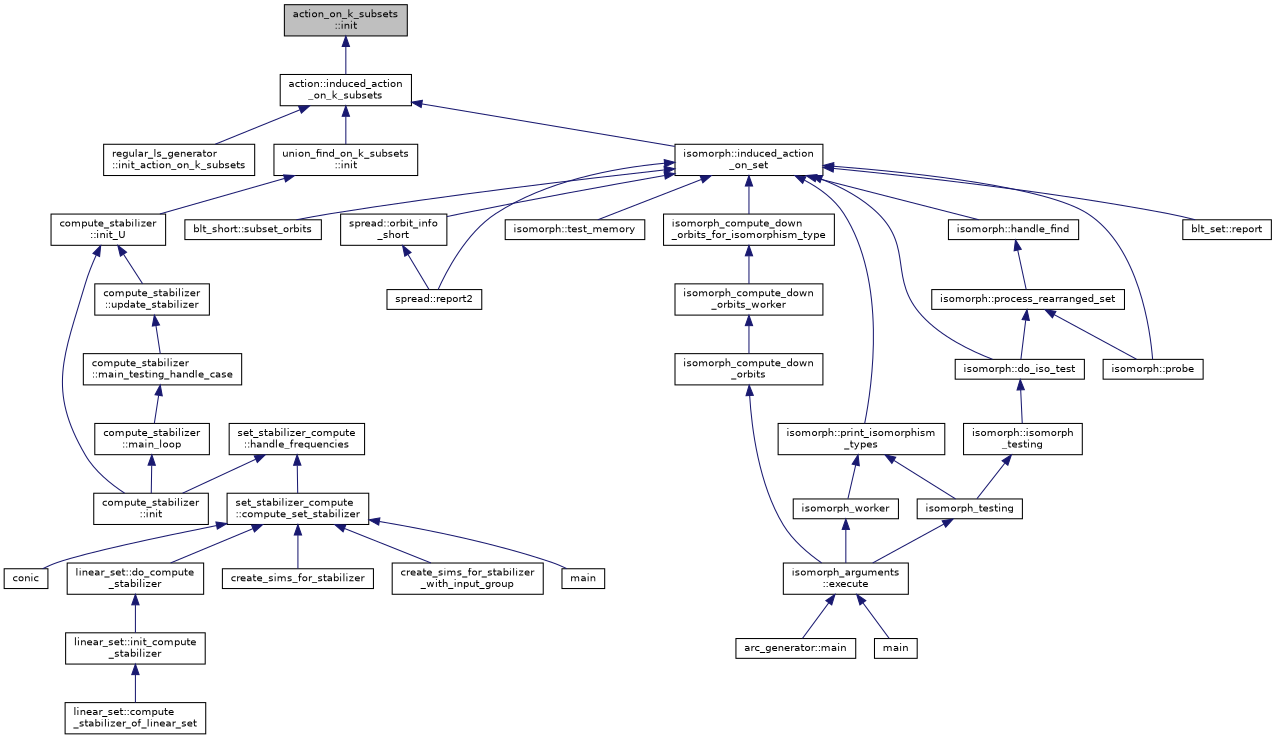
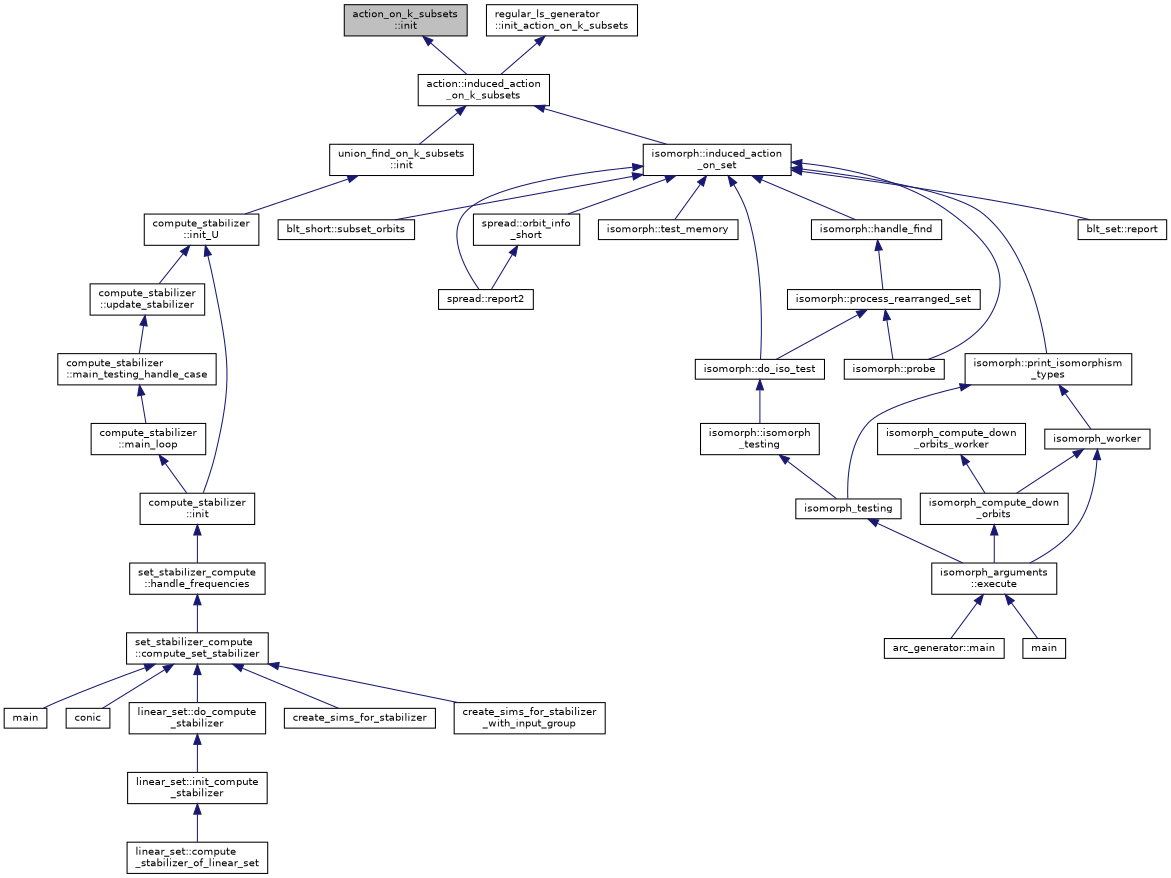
edge "regular_ls_generator ::init_action_on_k_subsets" -> "action::induced_action _on_k_subsets": reversed
node "isomorph_compute_down _orbits_for_isomorphism_type": removed
edge "isomorph_compute_down _orbits" -> "isomorph_worker": added
edge "compute_stabilizer ::init" -> "set_stabilizer_compute ::handle_frequencies": reversed
